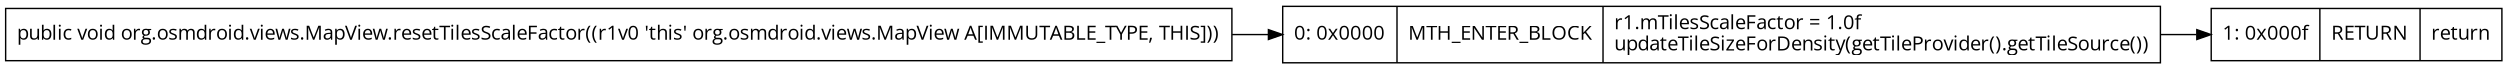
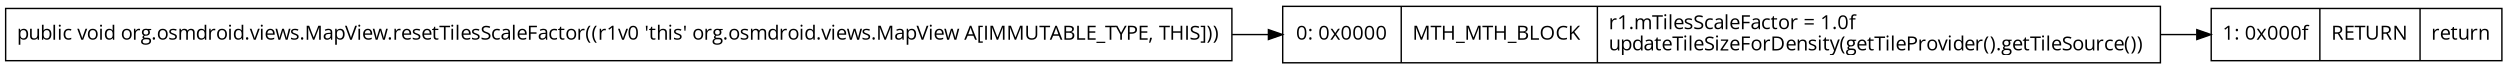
node "0: 0x0000": text "MTH_ENTER_BLOCK" -> "MTH_MTH_BLOCK"
